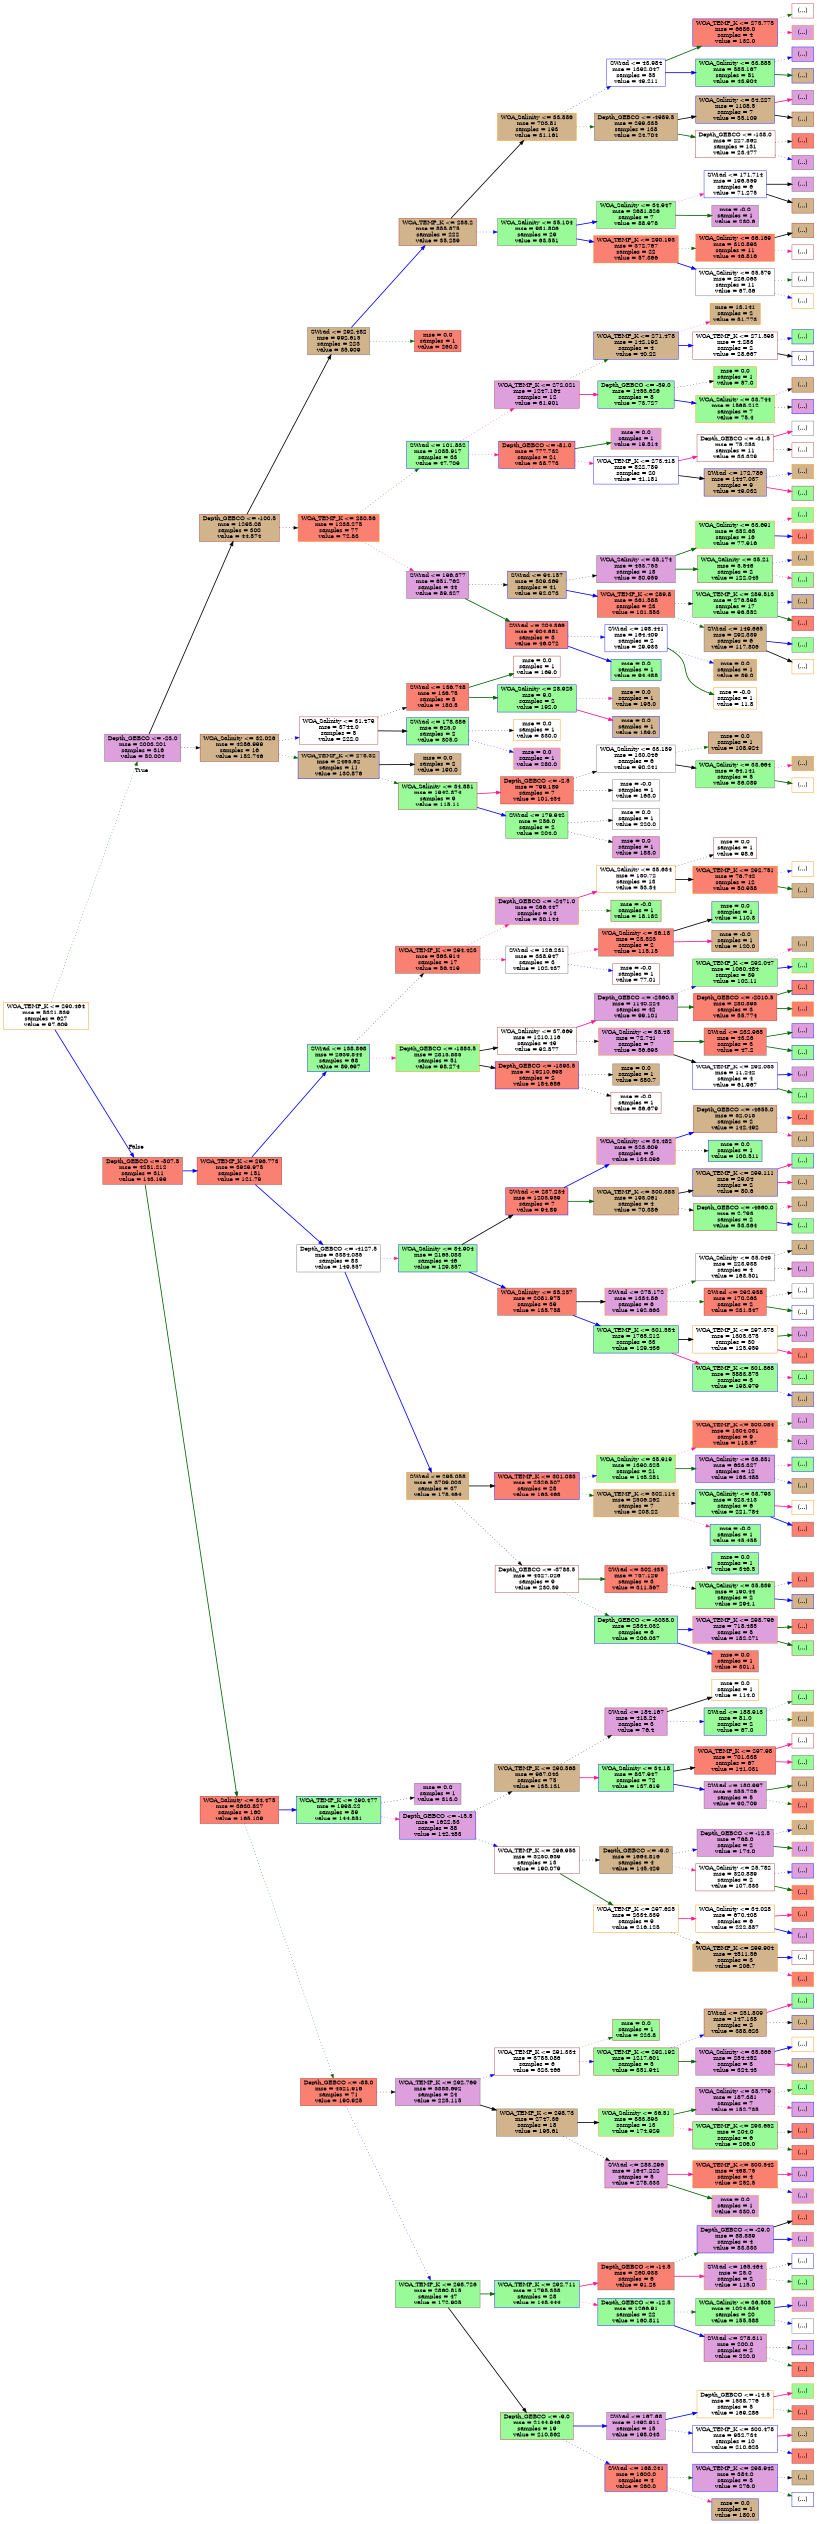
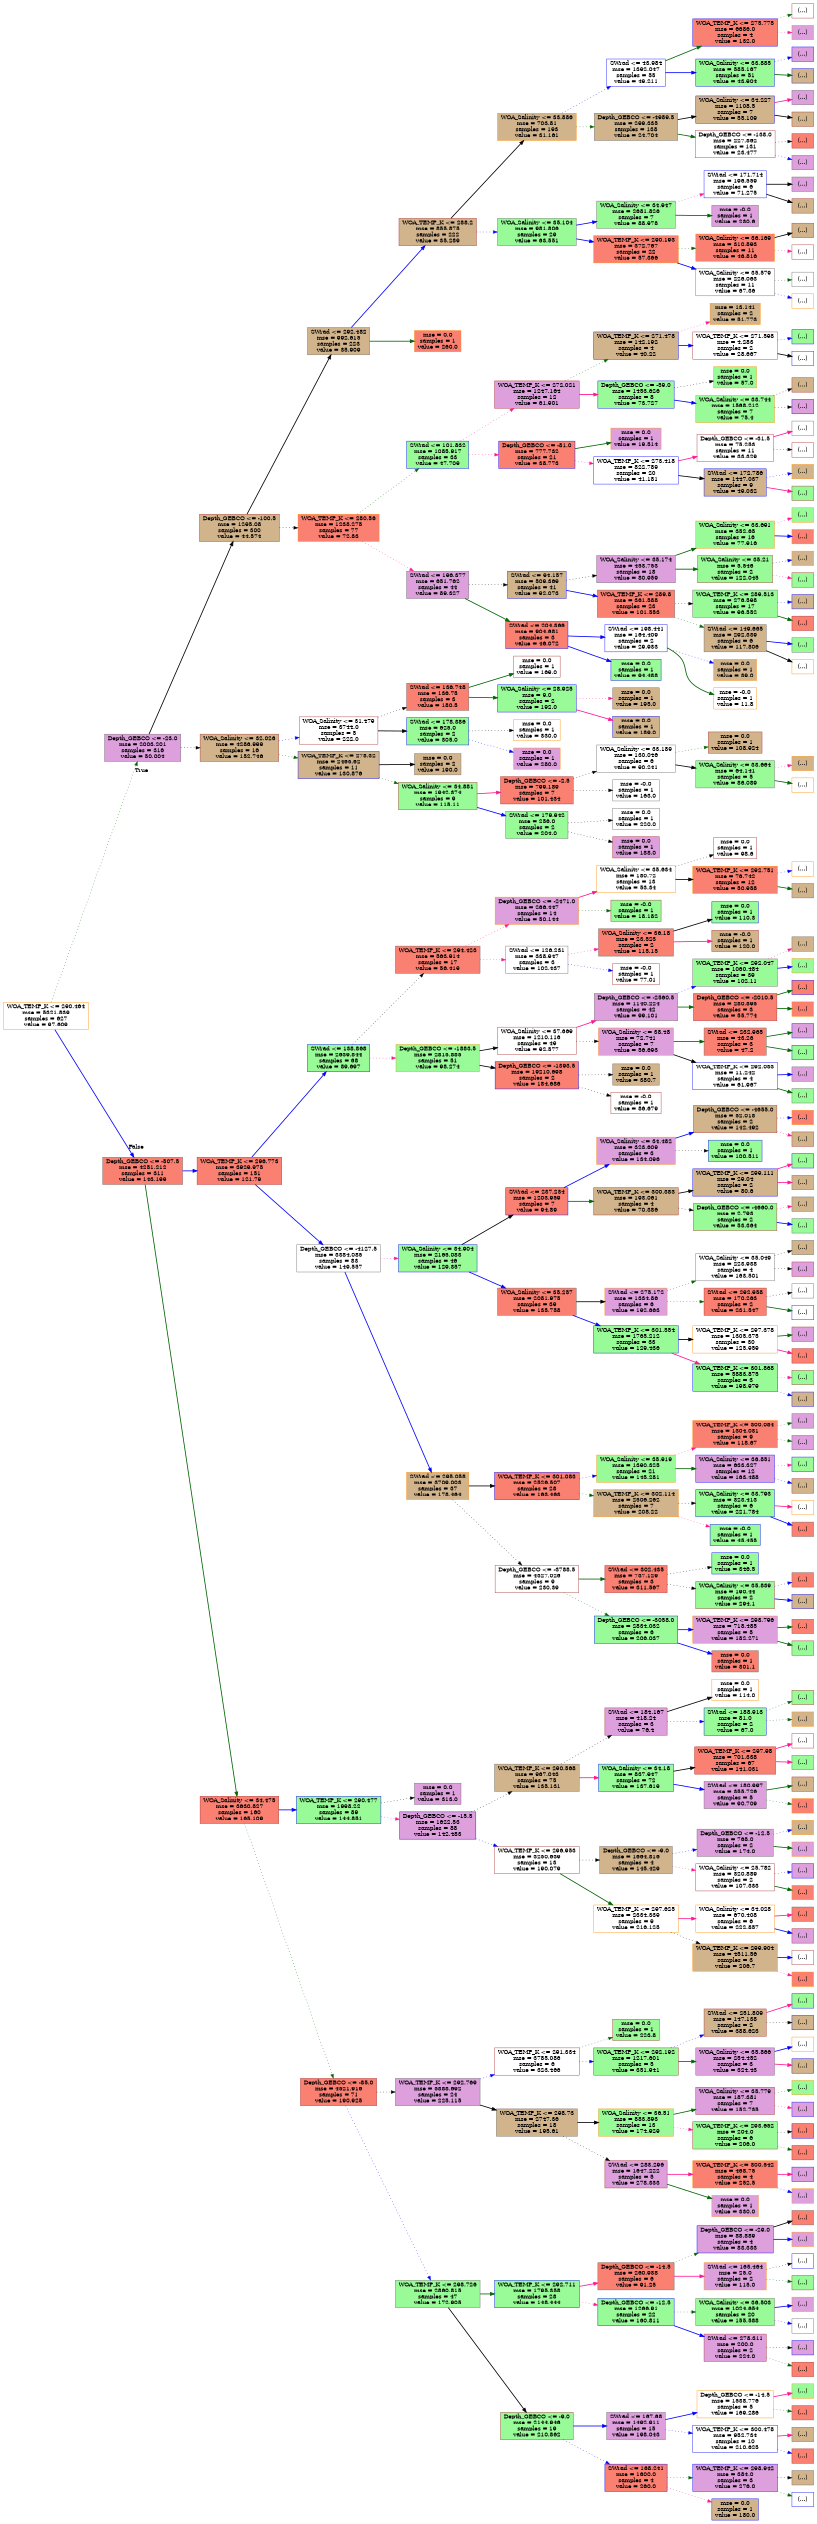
edge "SWrad <= 292.482 mse = 992.615 samples = 223 value = 35.909" -> "mse = 0.0 samples = 1 value = 260.0": style dotted -> bold
node "mse = 0.0 samples = 1 value = 260.0": color brown -> darkorange
edge "SWrad <= 204.366 mse = 904.681 samples = 3 value = 46.072" -> "SWrad <= 198.441 mse = 164.409 samples = 2 value = 29.933": style dotted -> bold
node "SWrad <= 278.311 mse = 200.0 samples = 2 value = 220.0": label "SWrad <= 278.311 mse = 200.0 samples = 2 value = 220.0" -> "SWrad <= 278.311 mse = 200.0 samples = 2 value = 224.0"
